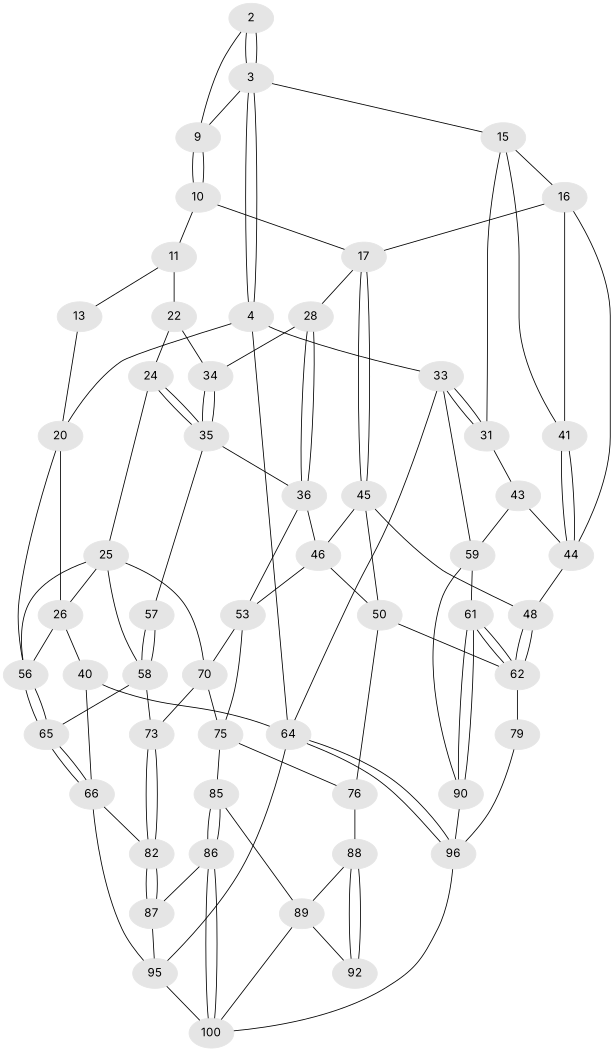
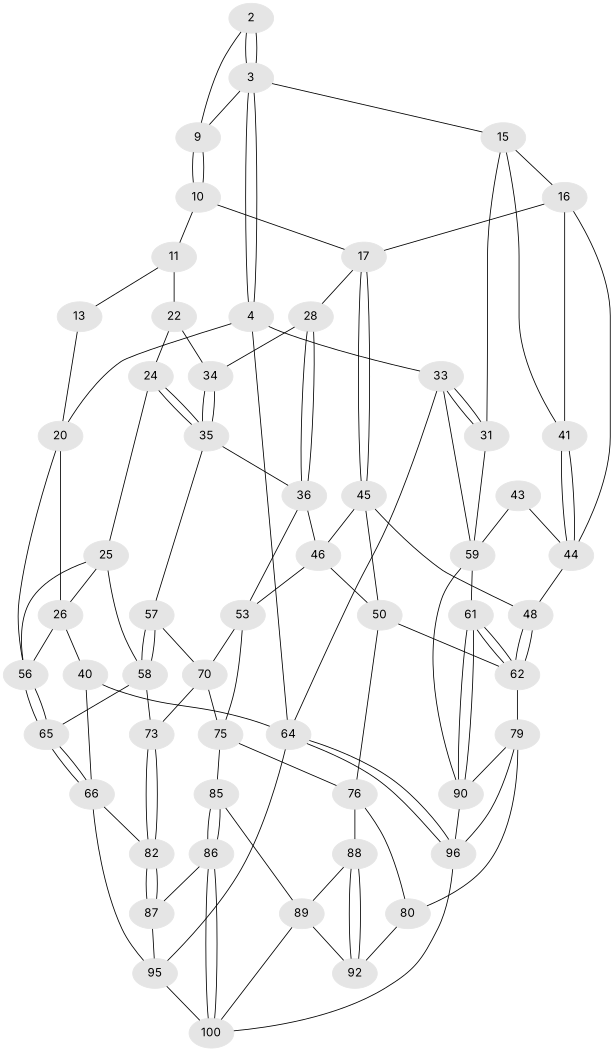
edge "31" -- "43": now "31" -- "59"
edge "25" -- "70": now "57" -- "70"
edge "79" -- "90": added
node "80": added
